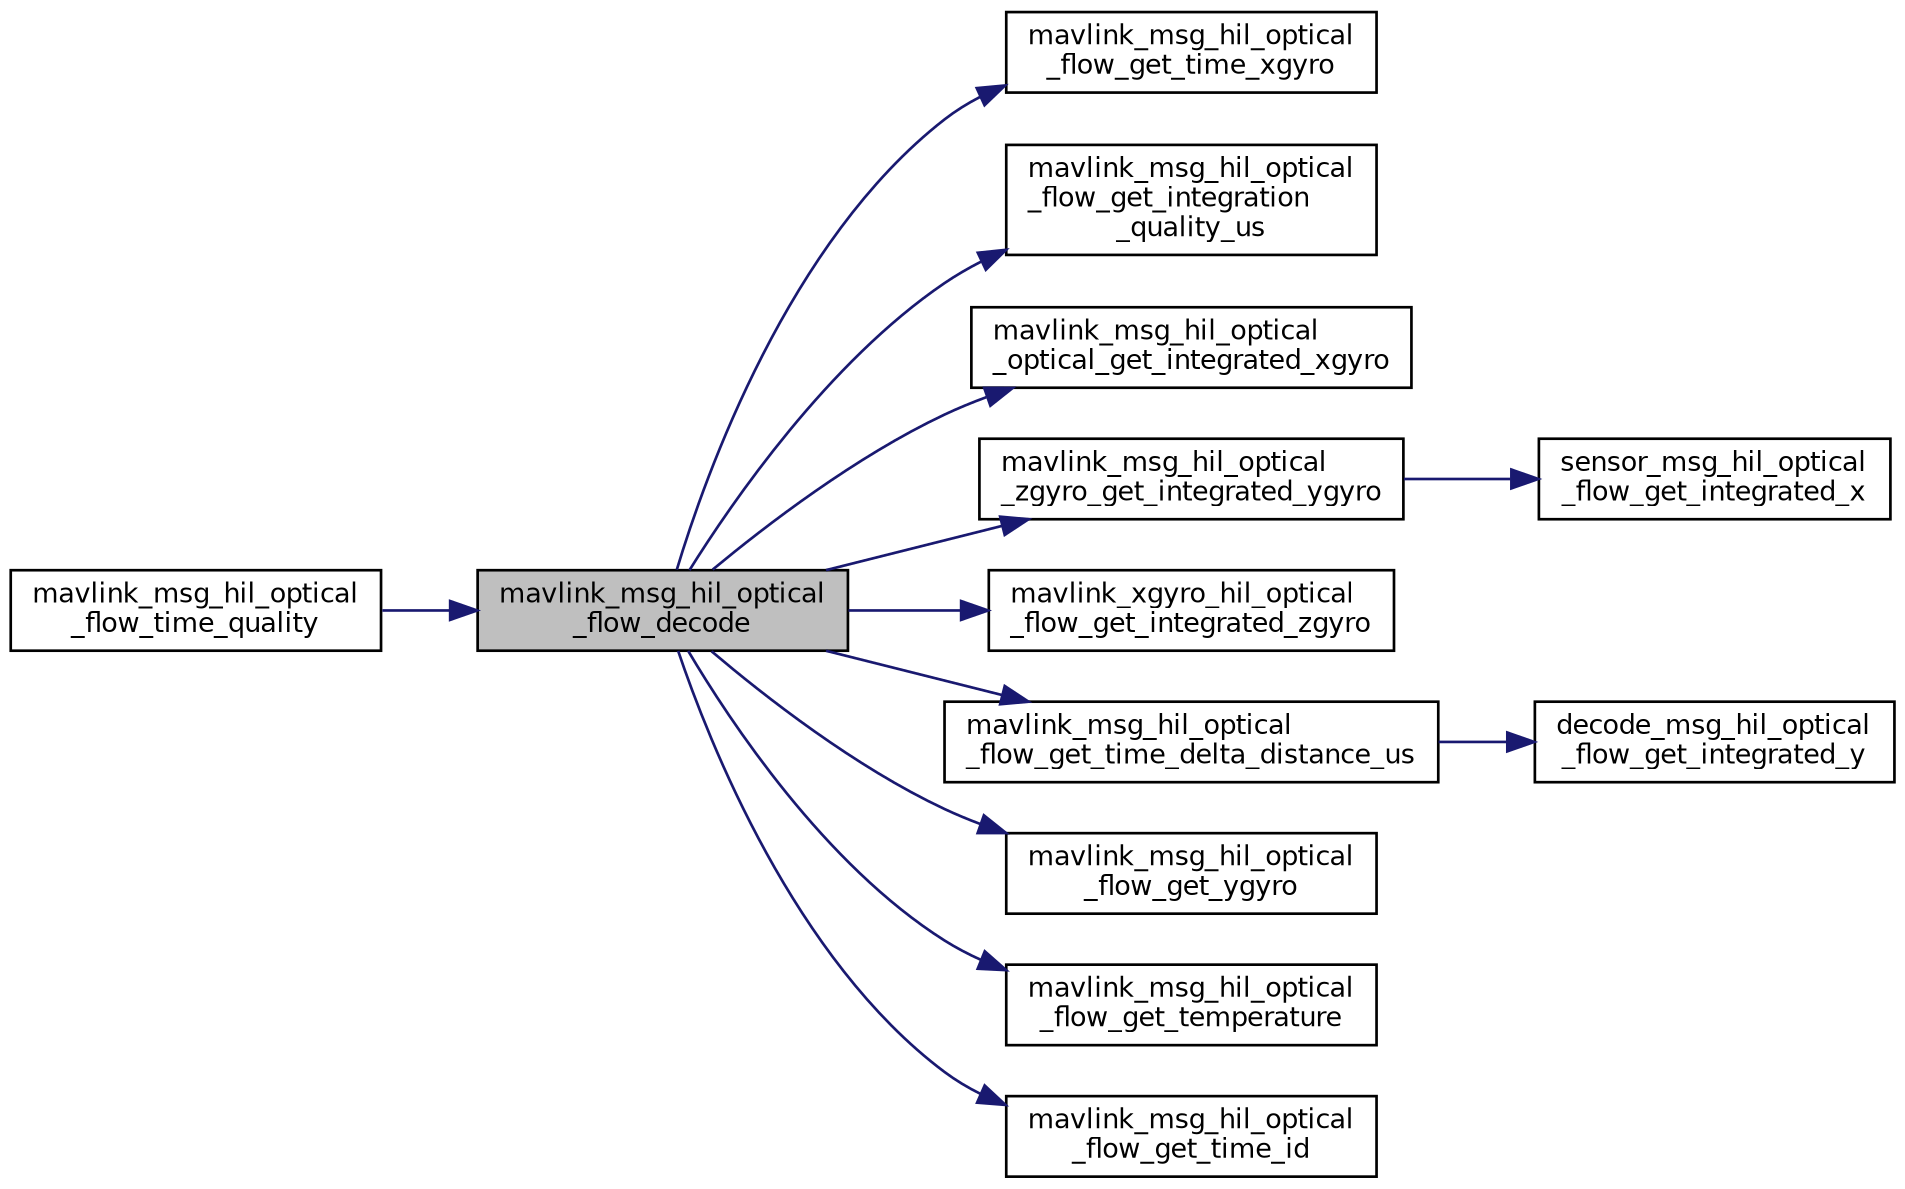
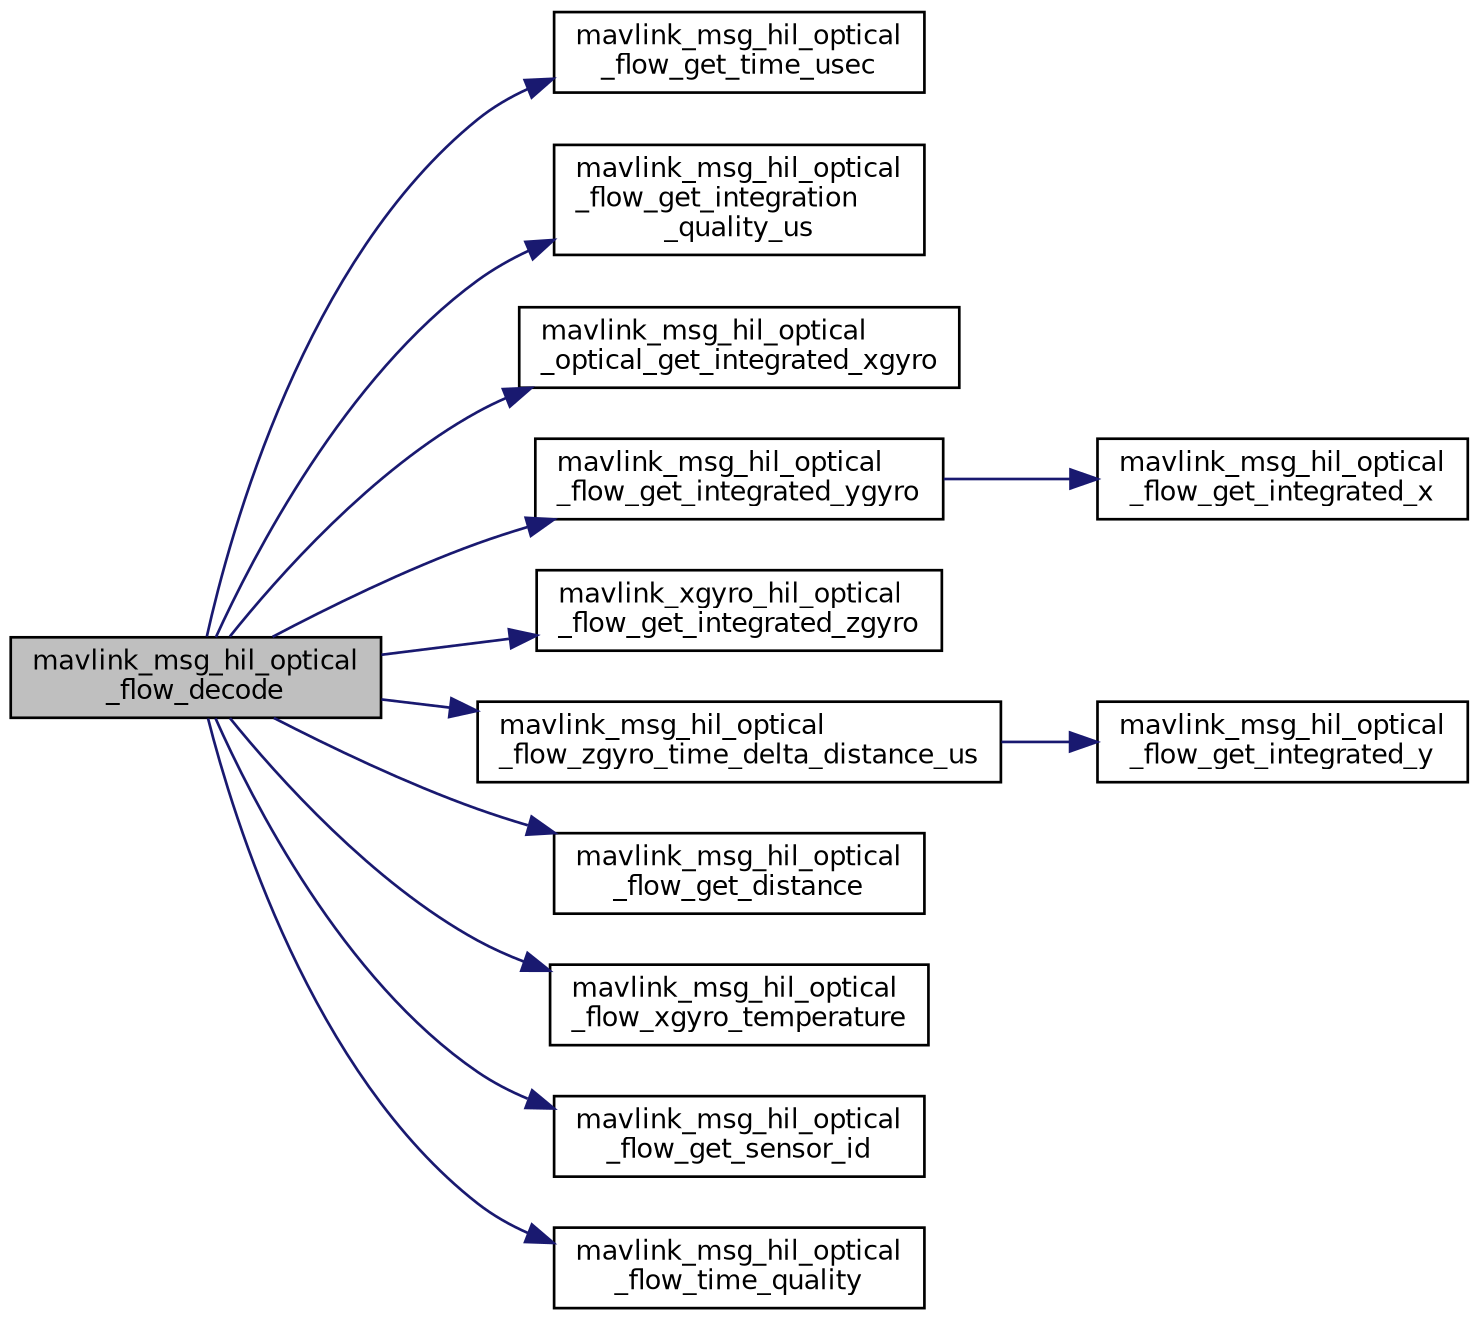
node "mavlink_msg_hil_optical _flow_get_time_xgyro": label "mavlink_msg_hil_optical _flow_get_time_xgyro" -> "mavlink_msg_hil_optical _flow_get_time_usec"
node "mavlink_msg_hil_optical _zgyro_get_integrated_ygyro": label "mavlink_msg_hil_optical _zgyro_get_integrated_ygyro" -> "mavlink_msg_hil_optical _flow_get_integrated_ygyro"
node "sensor_msg_hil_optical _flow_get_integrated_x": label "sensor_msg_hil_optical _flow_get_integrated_x" -> "mavlink_msg_hil_optical _flow_get_integrated_x"
edge "mavlink_msg_hil_optical _flow_time_quality" -> "mavlink_msg_hil_optical _flow_decode": reversed
node "mavlink_msg_hil_optical _flow_get_time_delta_distance_us": label "mavlink_msg_hil_optical _flow_get_time_delta_distance_us" -> "mavlink_msg_hil_optical _flow_zgyro_time_delta_distance_us"
node "decode_msg_hil_optical _flow_get_integrated_y": label "decode_msg_hil_optical _flow_get_integrated_y" -> "mavlink_msg_hil_optical _flow_get_integrated_y"
node "mavlink_msg_hil_optical _flow_get_ygyro": label "mavlink_msg_hil_optical _flow_get_ygyro" -> "mavlink_msg_hil_optical _flow_get_distance"
node "mavlink_msg_hil_optical _flow_get_temperature": label "mavlink_msg_hil_optical _flow_get_temperature" -> "mavlink_msg_hil_optical _flow_xgyro_temperature"
node "mavlink_msg_hil_optical _flow_get_time_id": label "mavlink_msg_hil_optical _flow_get_time_id" -> "mavlink_msg_hil_optical _flow_get_sensor_id"
